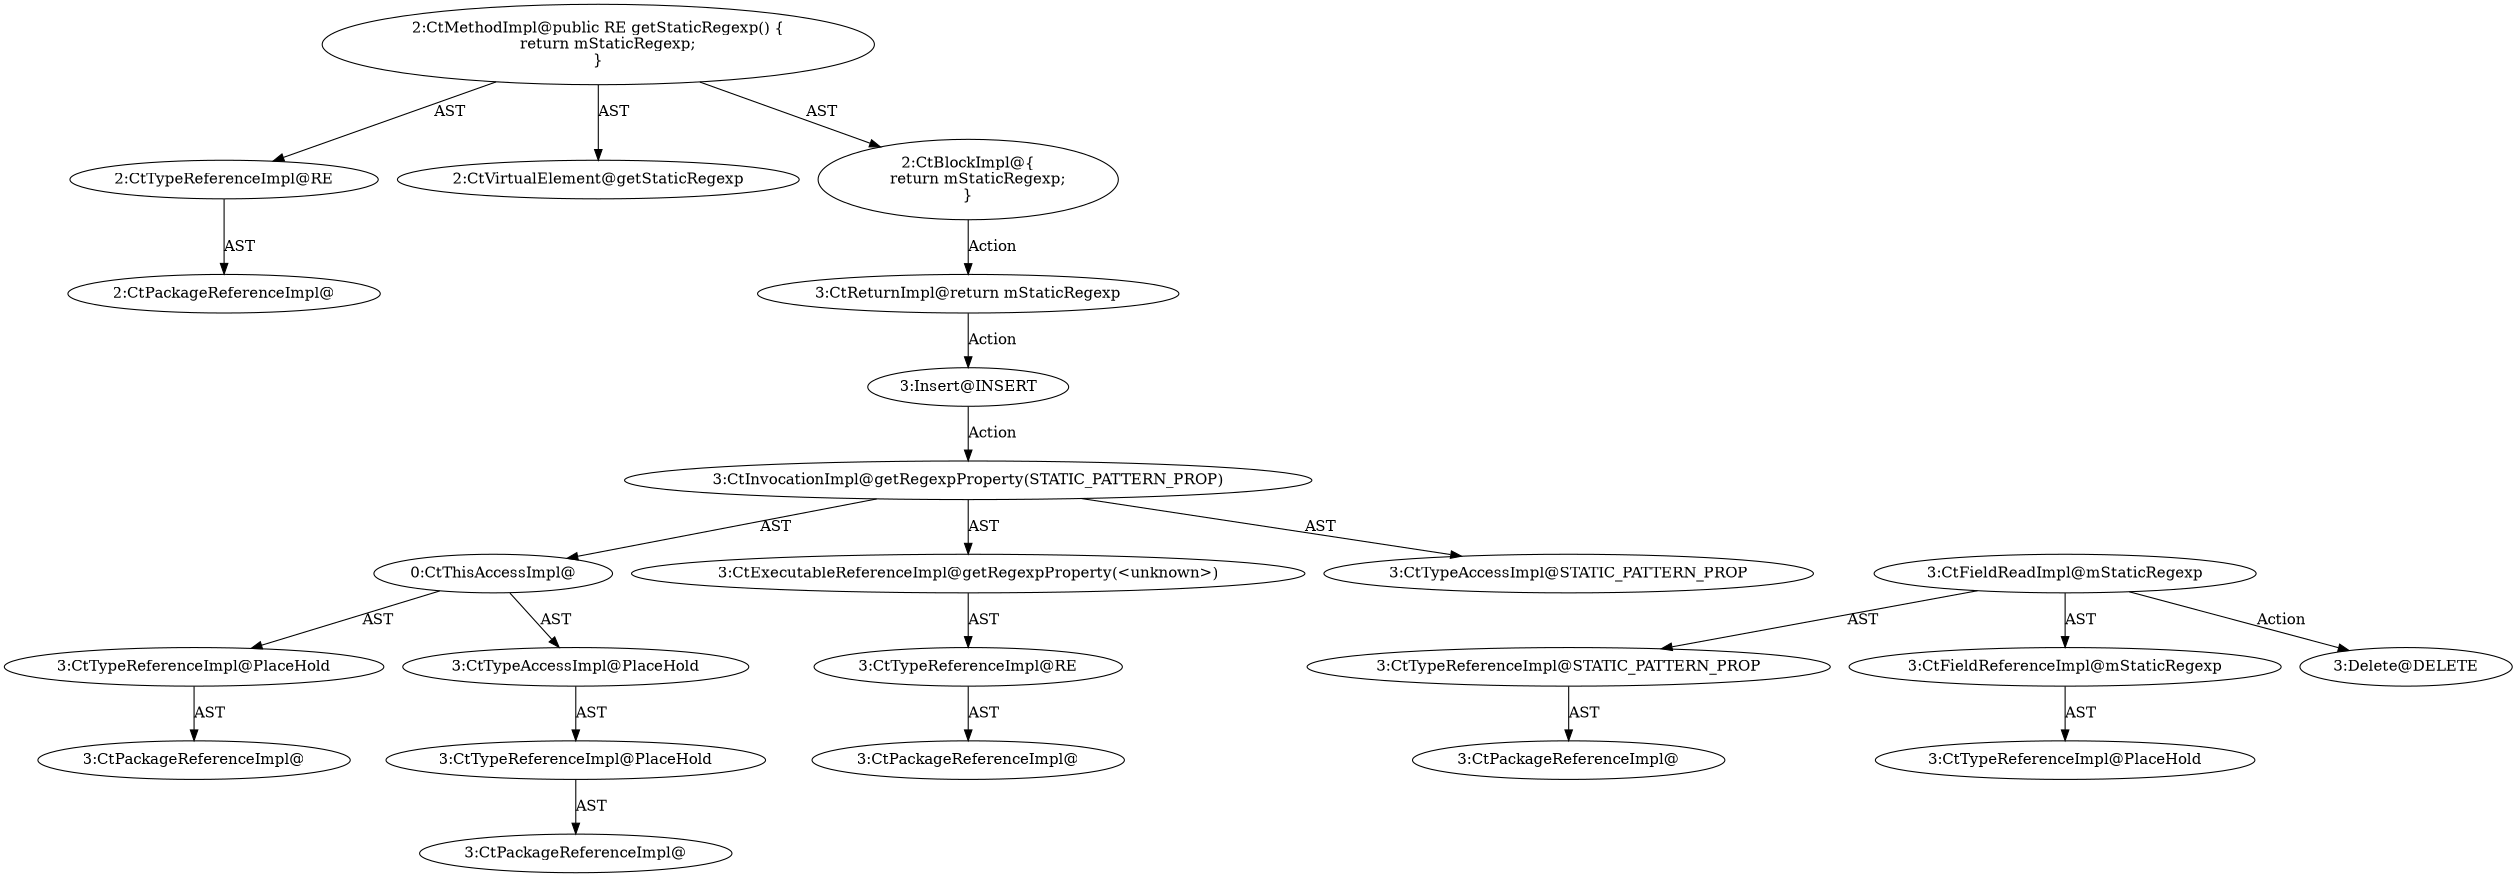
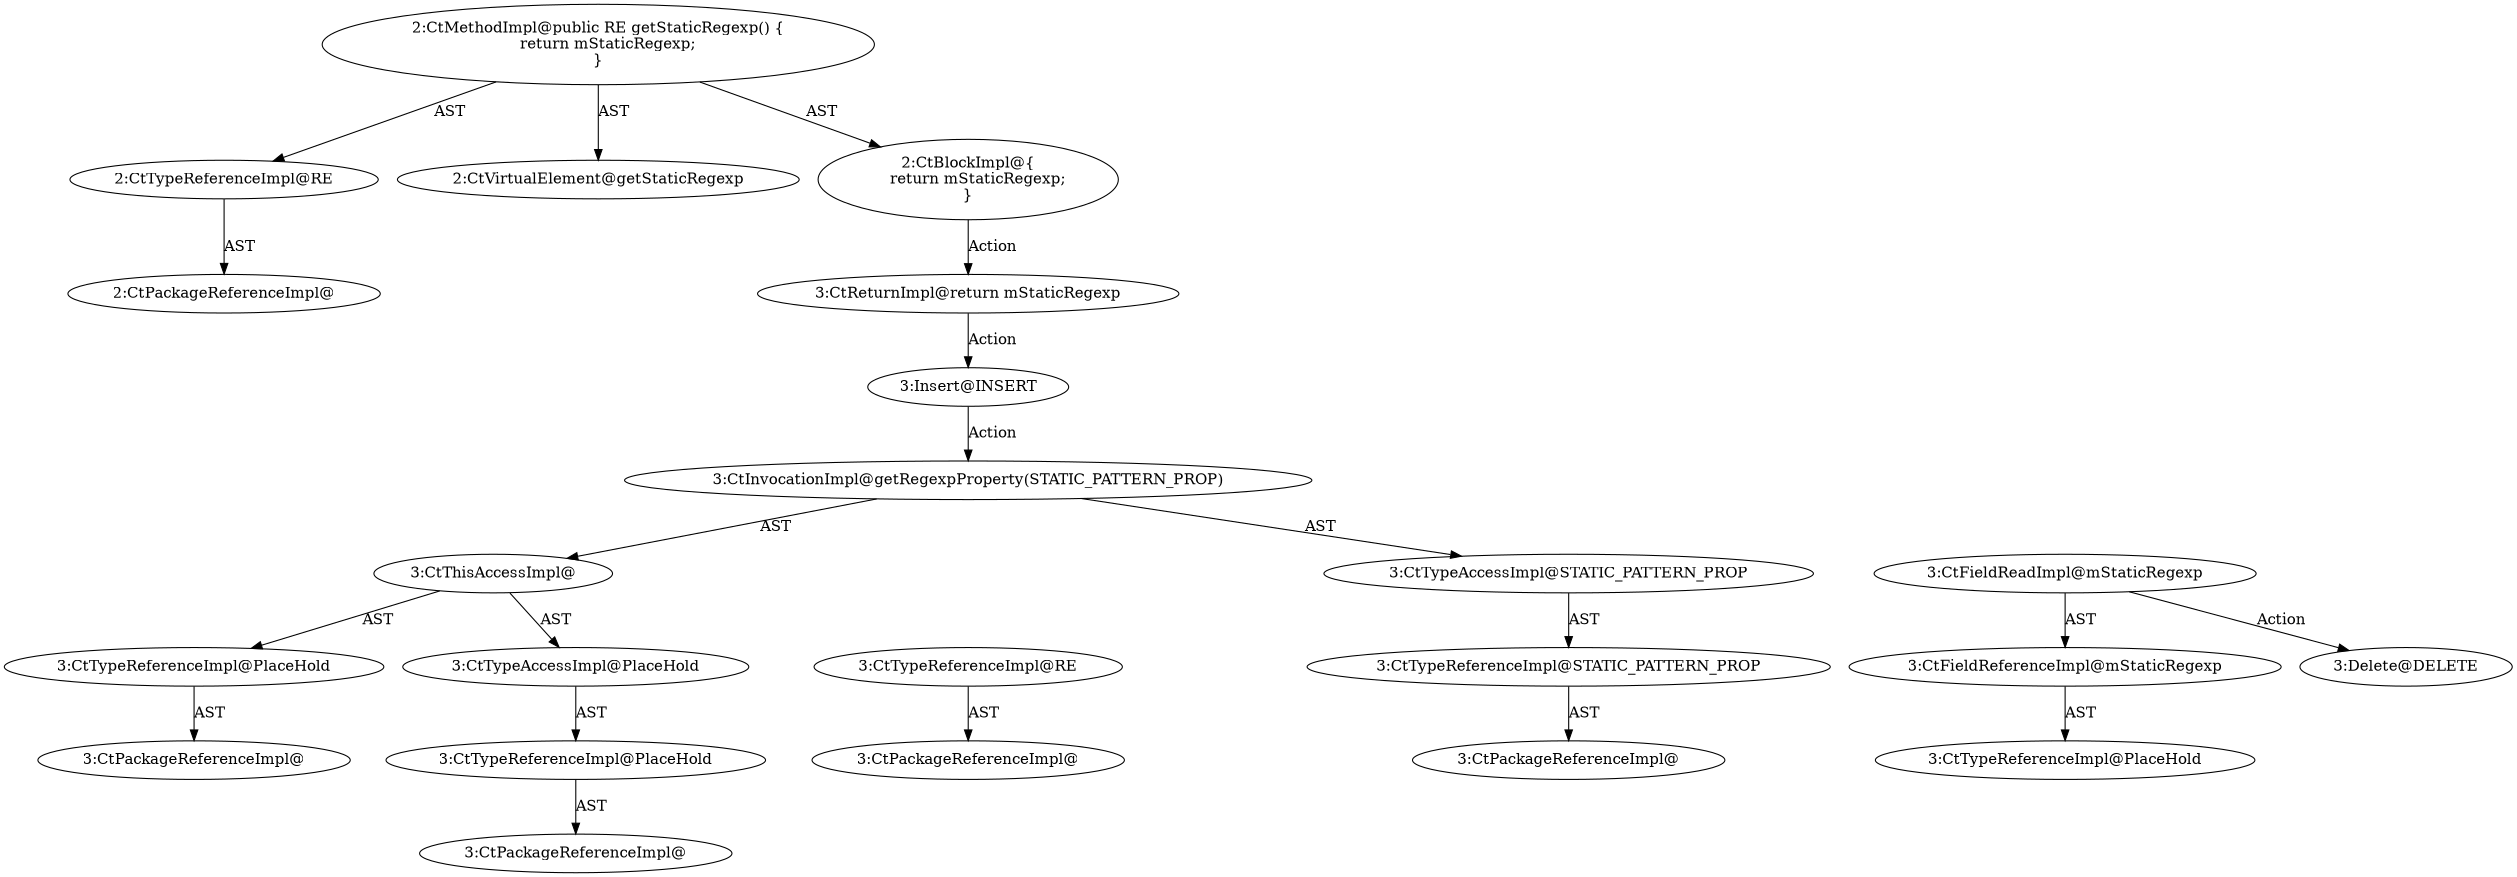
node "0:CtThisAccessImpl@": label "0:CtThisAccessImpl@" -> "3:CtThisAccessImpl@"
node "3:CtExecutableReferenceImpl@getRegexpProperty(<unknown>)": removed
edge "3:CtFieldReadImpl@mStaticRegexp" -> "3:CtTypeReferenceImpl@STATIC_PATTERN_PROP": now "3:CtTypeAccessImpl@STATIC_PATTERN_PROP" -> "3:CtTypeReferenceImpl@STATIC_PATTERN_PROP"
